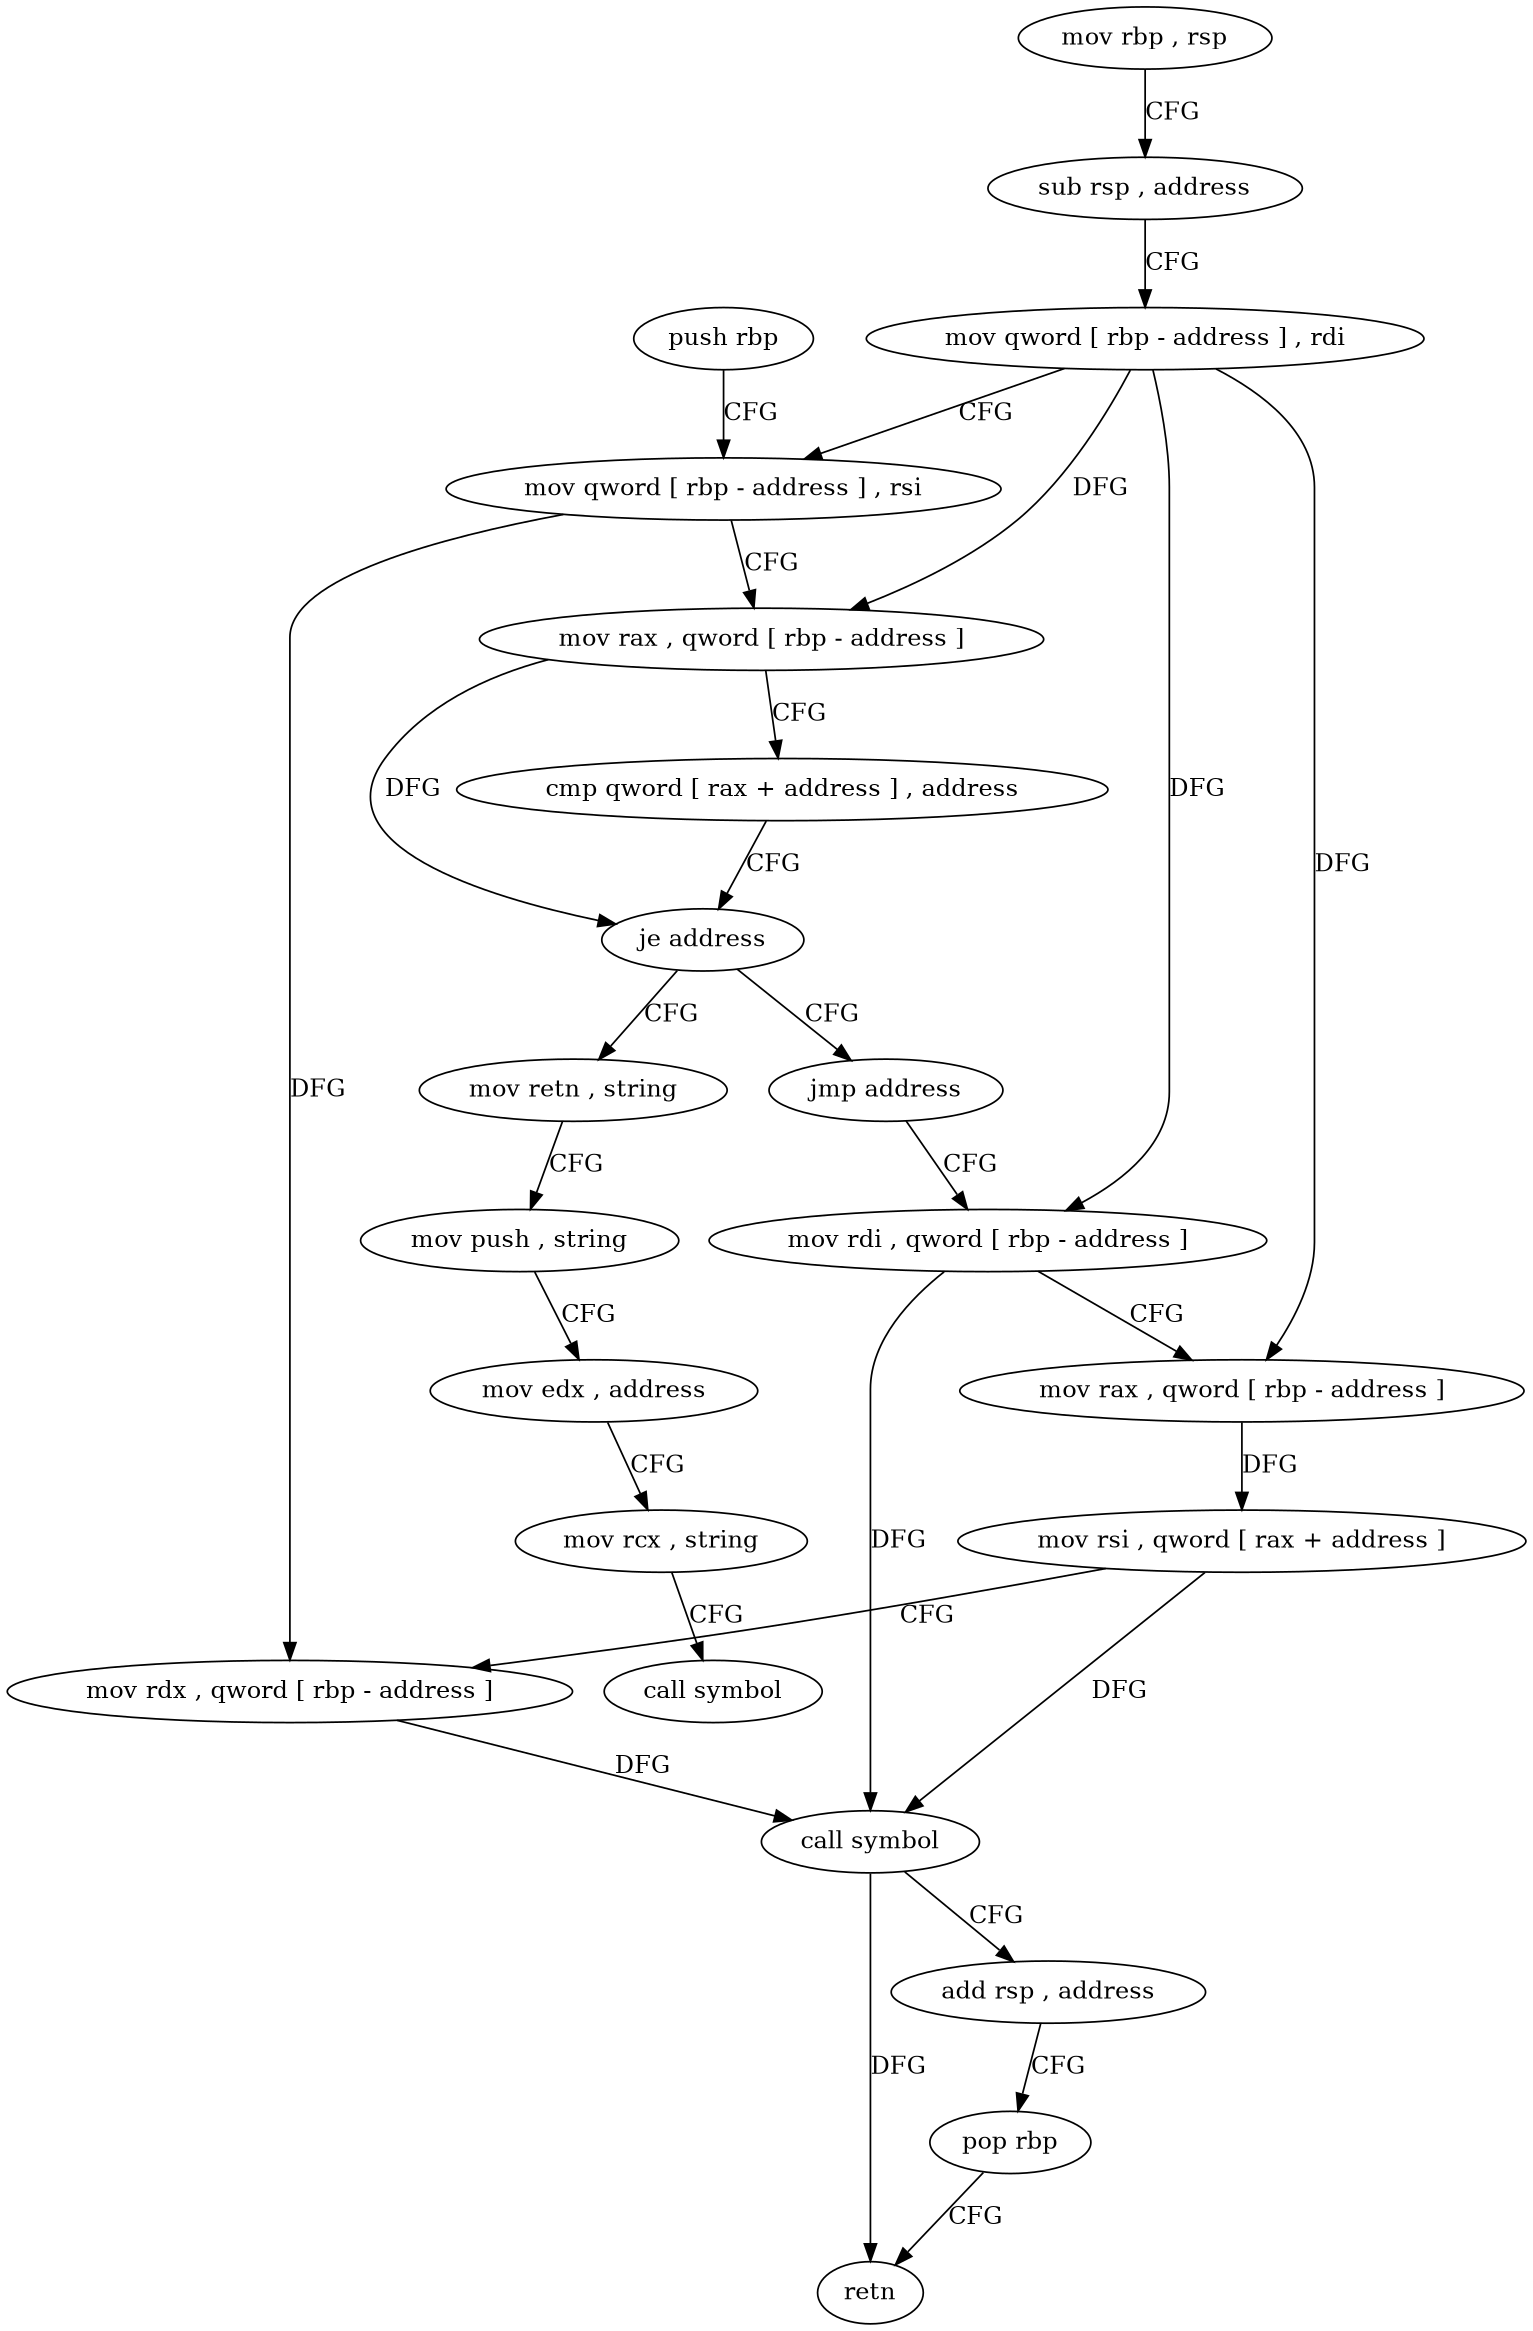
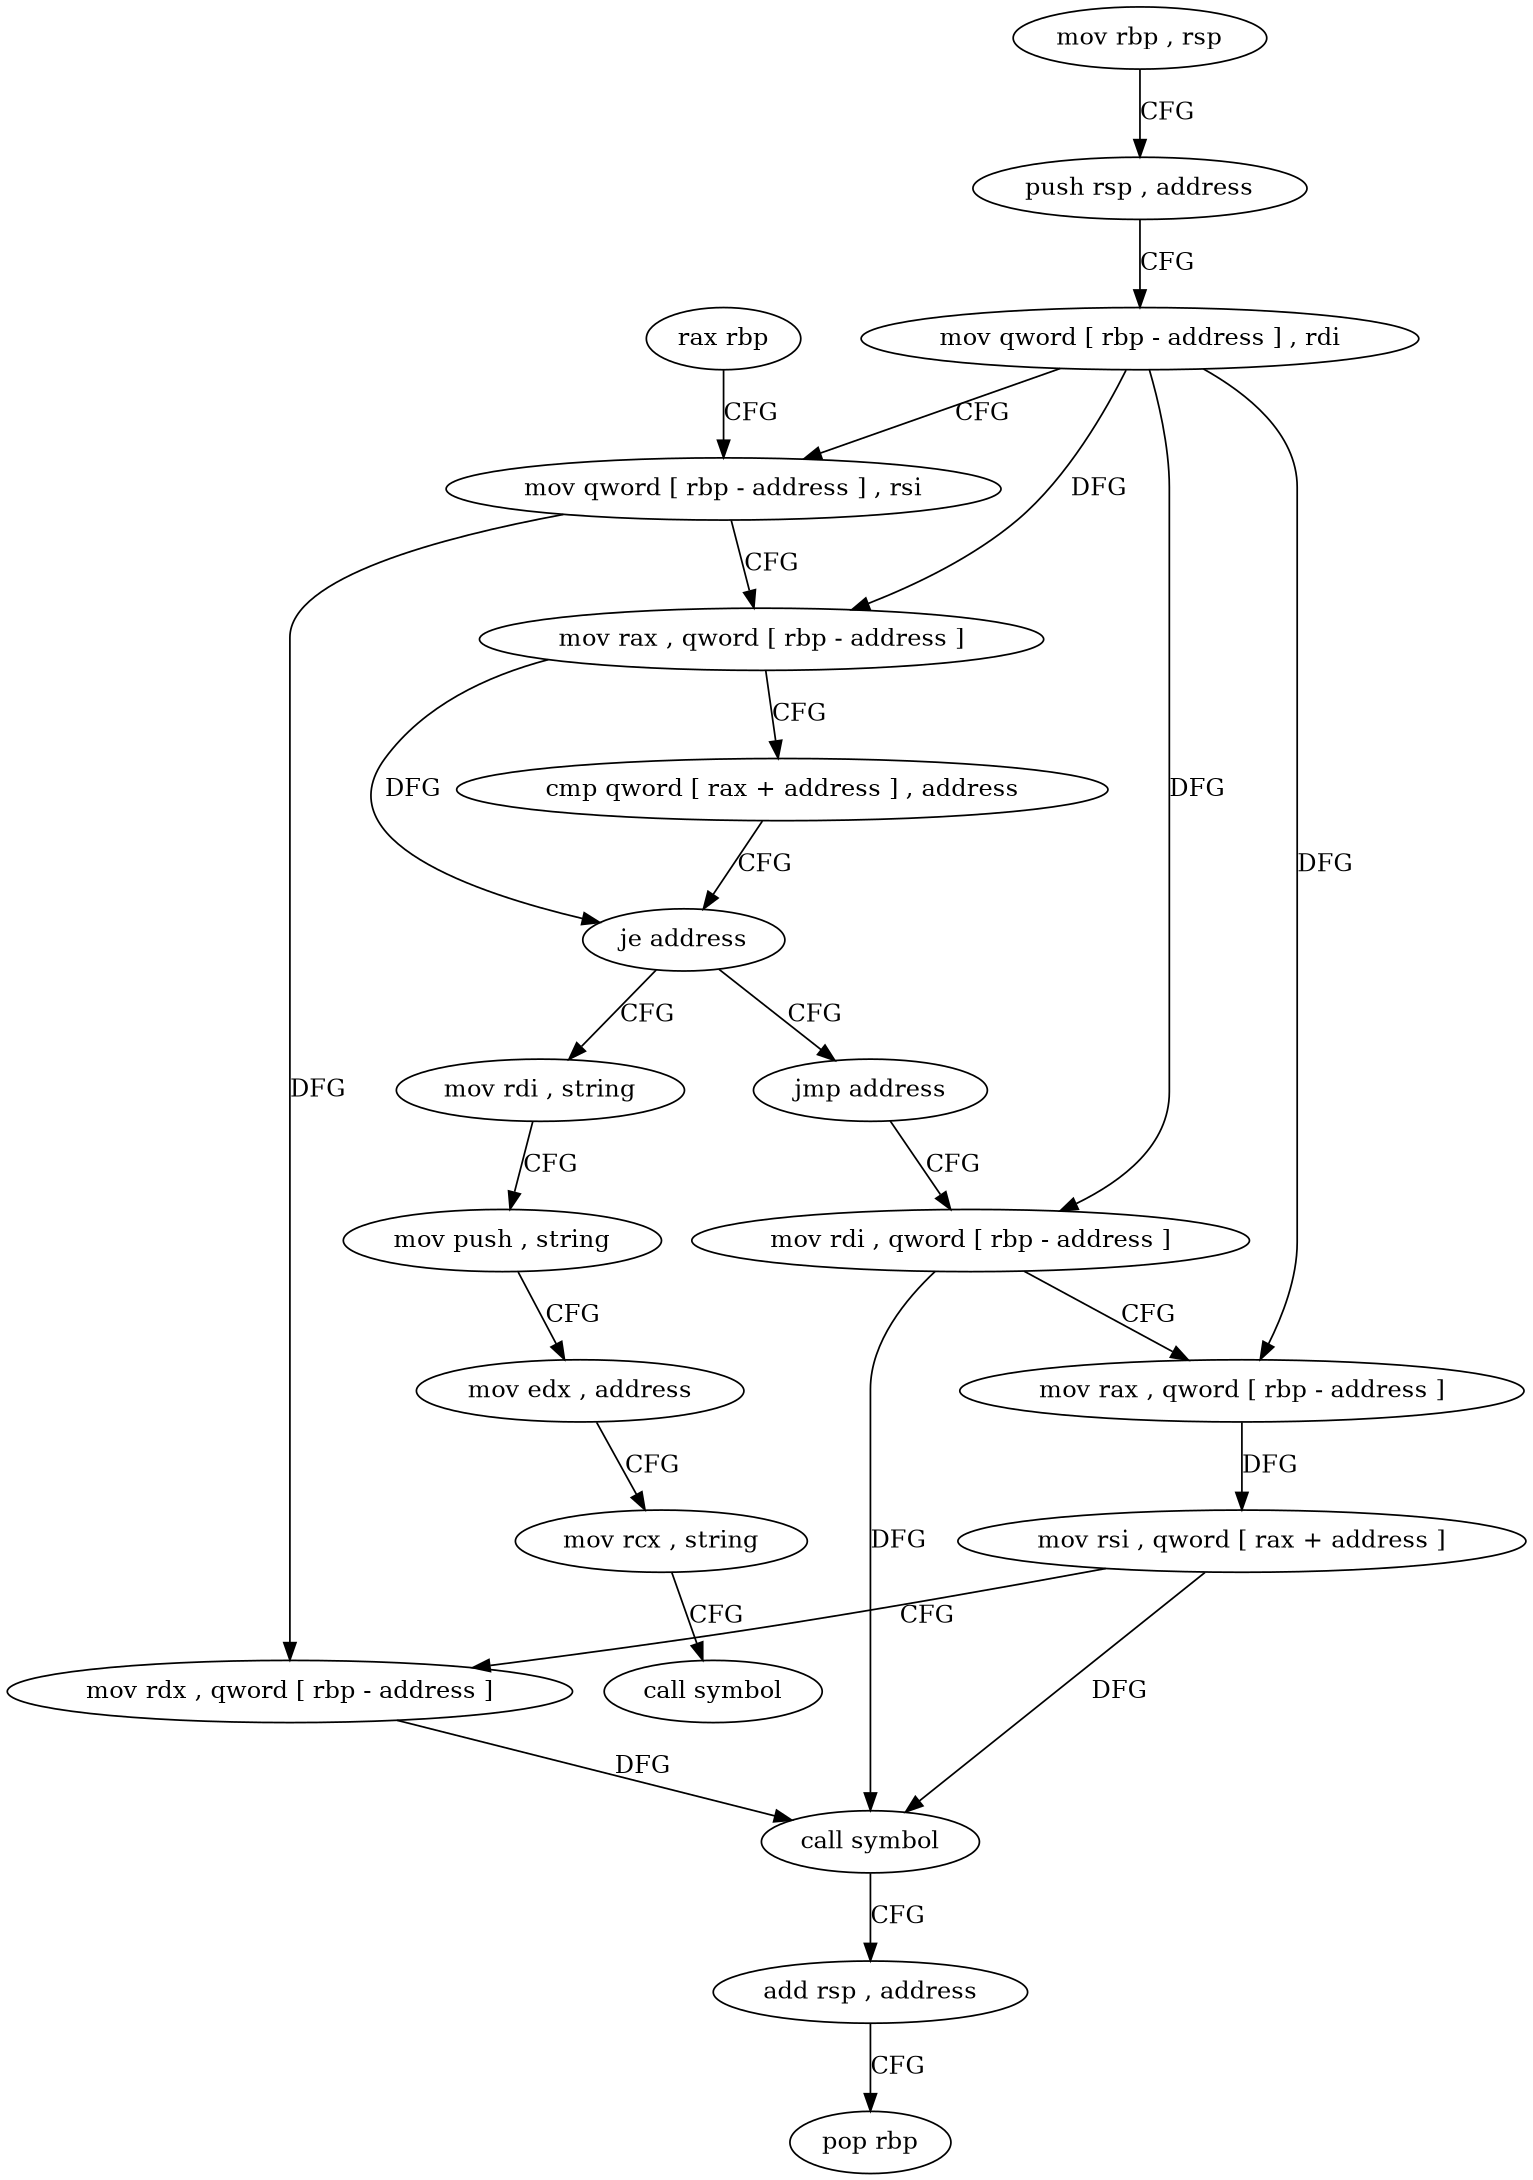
node "sub rsp , address": label "sub rsp , address" -> "push rsp , address"
node "push rbp": label "push rbp" -> "rax rbp"
node "mov retn , string": label "mov retn , string" -> "mov rdi , string"
node "retn": removed
